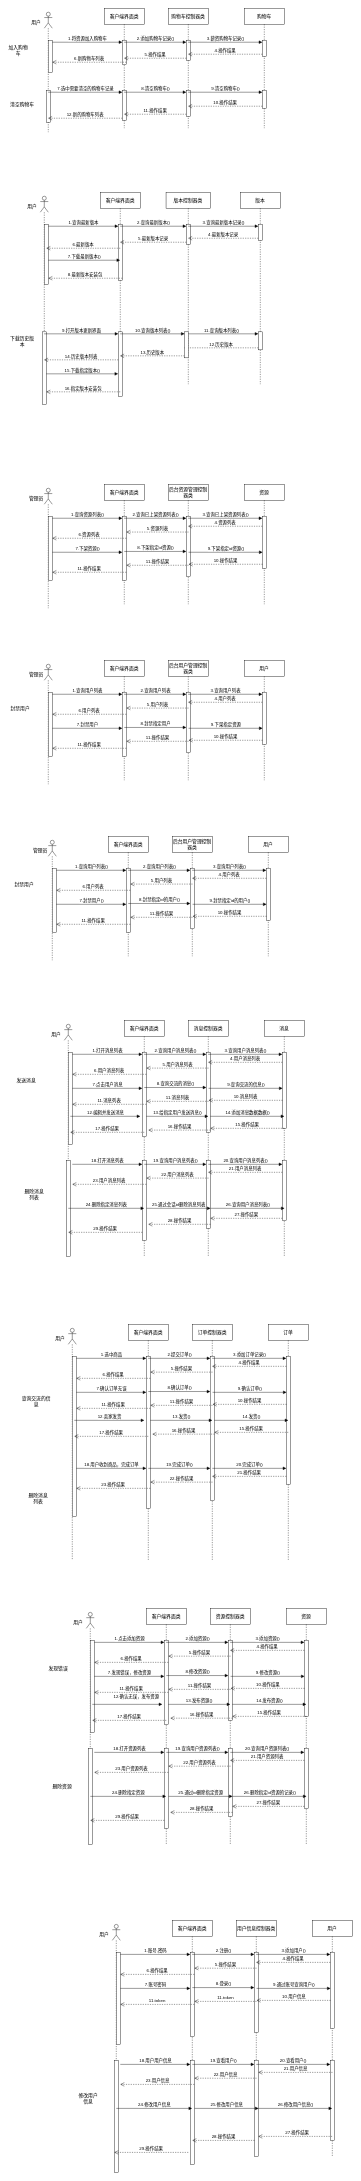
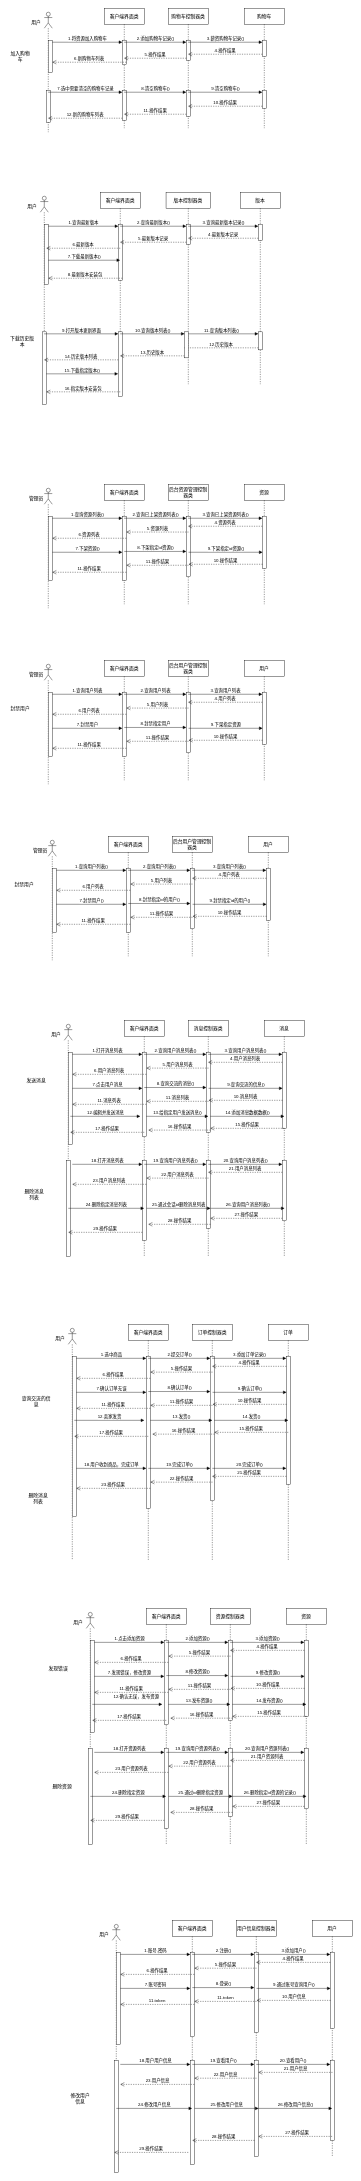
node "加入购物车": moved (18, 50) -> (20, 56)
node "清空购物车": removed
node "发送消息": moved (26, 1080) -> (36, 1080)
node "修改用户信息": moved (88, 2098) -> (80, 2098)
